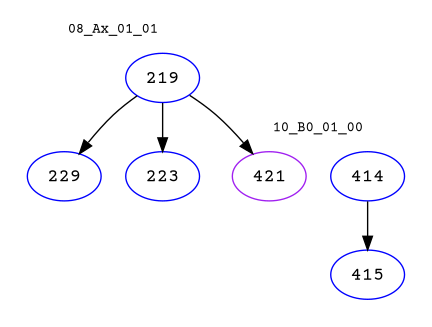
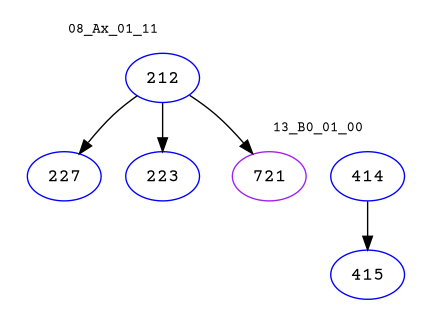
cluster "08_Ax_01_01": label "08_Ax_01_01" -> "08_Ax_01_11"
node "219": label "219" -> "212"
cluster "10_B0_01_00": label "10_B0_01_00" -> "13_B0_01_00"
node "229": label "229" -> "227"
node "421": label "421" -> "721"
